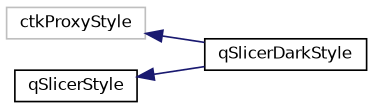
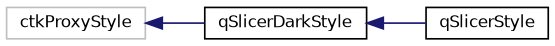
edge "qSlicerDarkStyle" -> "qSlicerStyle": reversed
